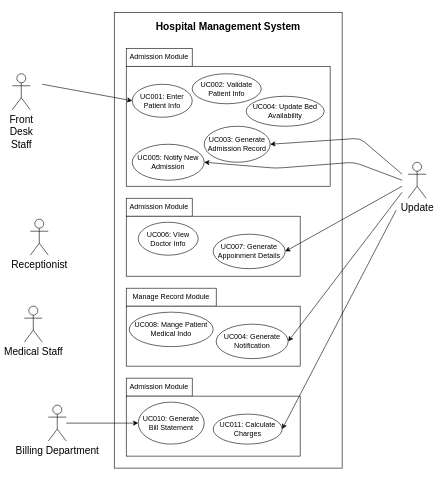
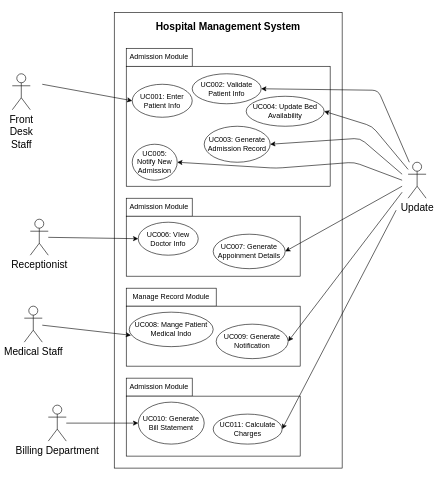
edge "Update" -> "UC002: Validate Patient Info": added
edge "Update" -> "UC004: Update Bed Availability": added
node "UC005: Notify New Admission": size 72x36 -> 45x36
edge "Receptionist" -> "UC006: VIew Doctor Info": added
edge "Medical Staff" -> "UC008: Mange Patient Medical Indo": added
node "UC004: Generate Notification": label "UC004: Generate Notification" -> "UC009: Generate Notification"
